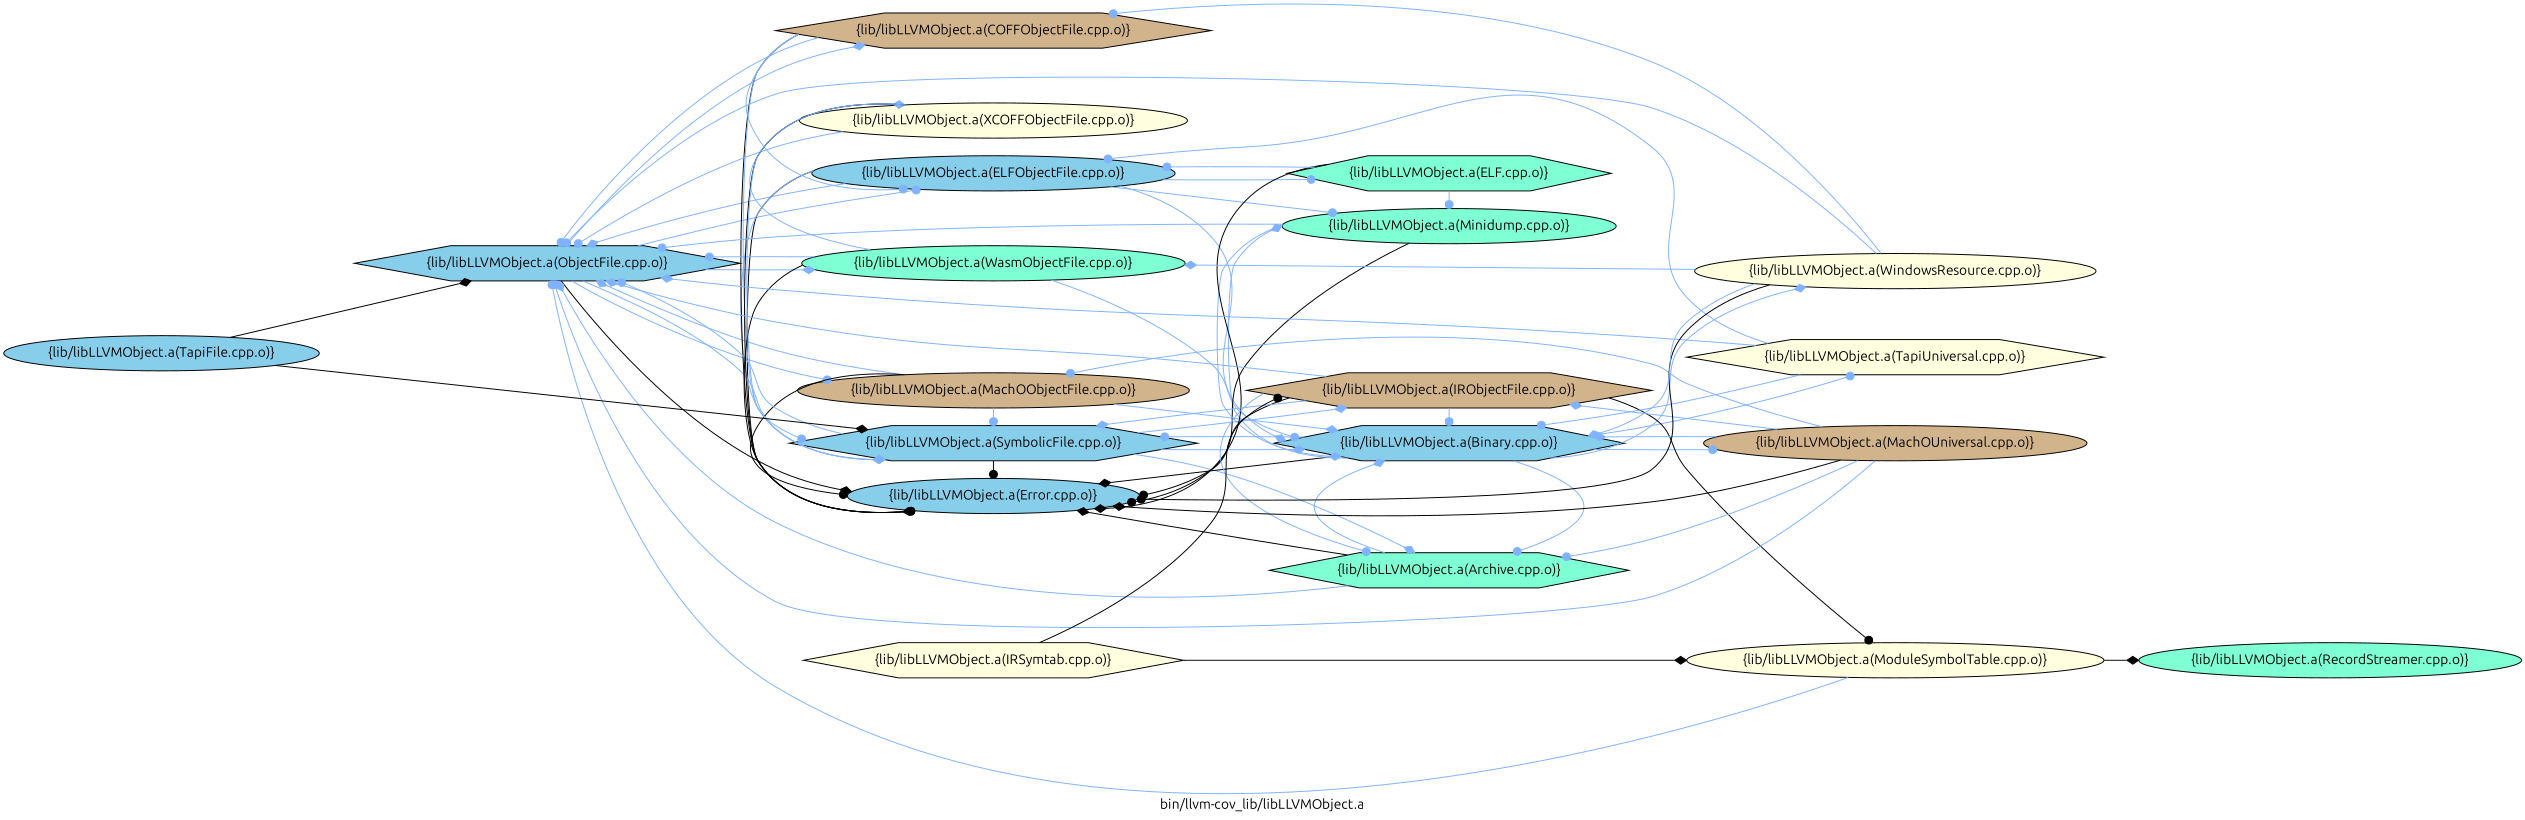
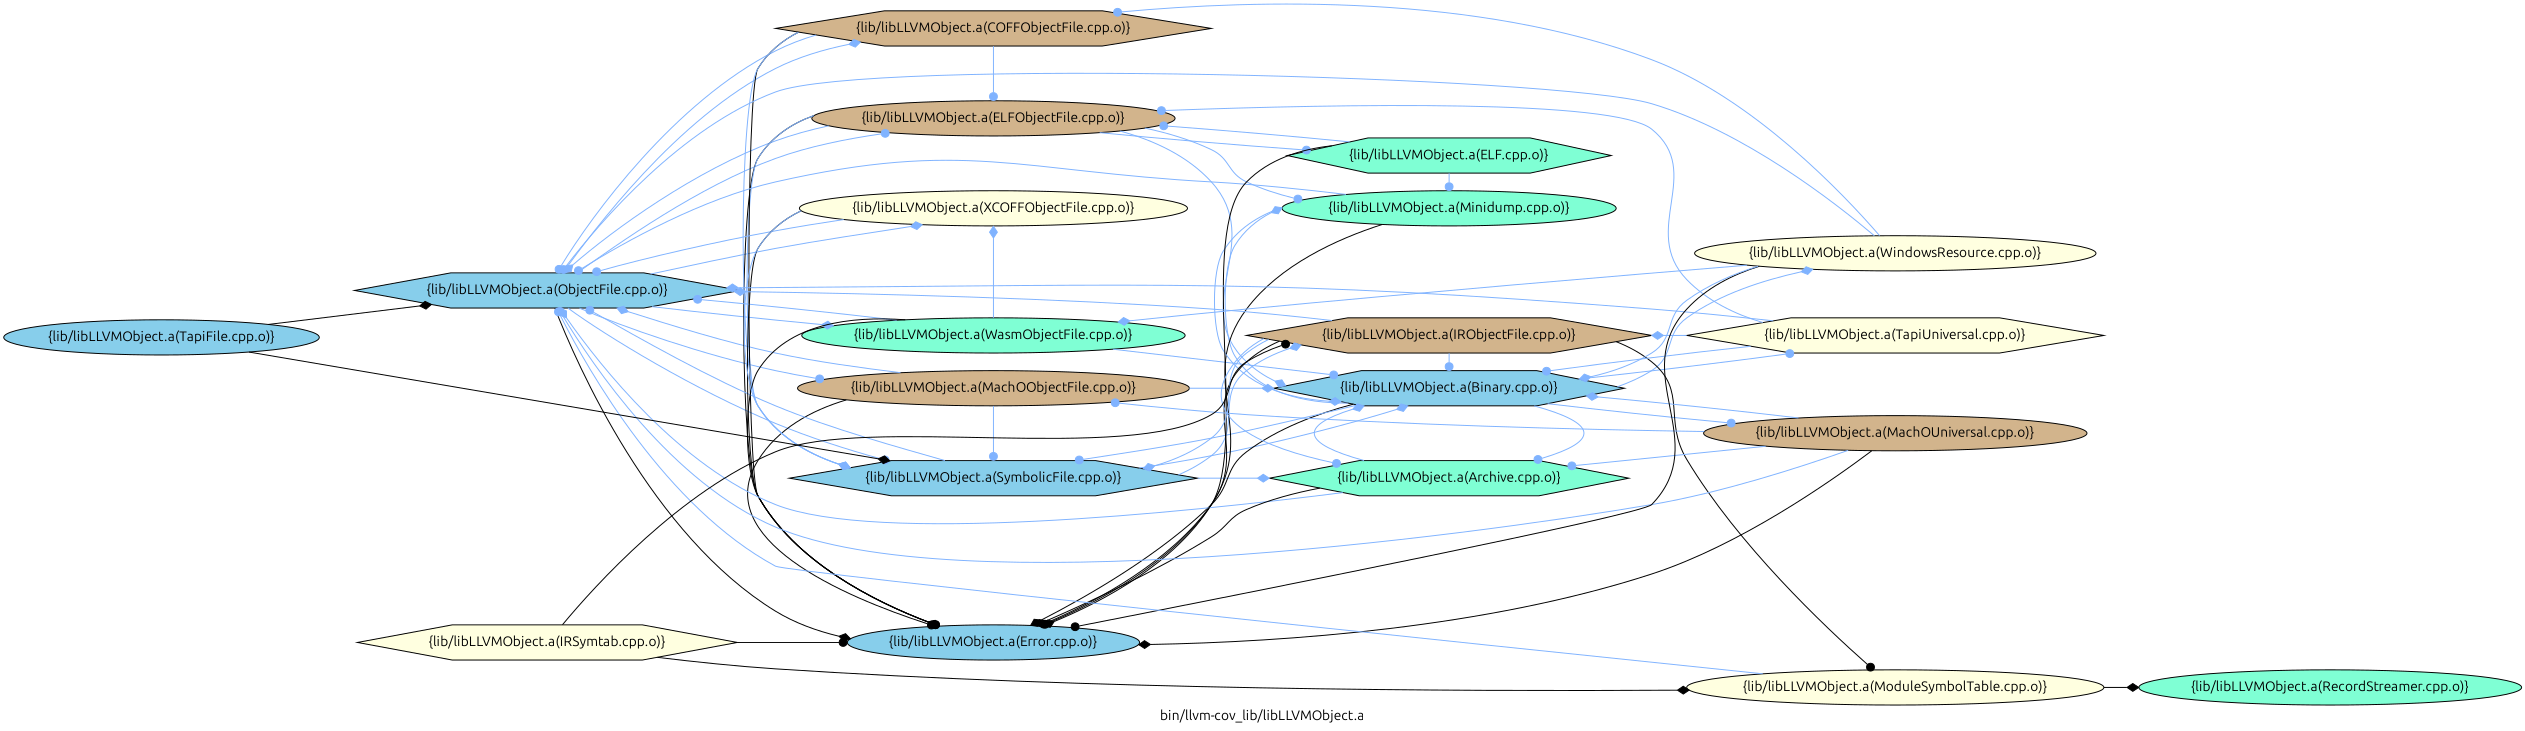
node "{lib/libLLVMObject.a(ELFObjectFile.cpp.o)}": fillcolor skyblue -> tan
edge "{lib/libLLVMObject.a(ObjectFile.cpp.o)}" -> "{lib/libLLVMObject.a(XCOFFObjectFile.cpp.o)}": added
edge "{lib/libLLVMObject.a(MachOUniversal.cpp.o)}" -> "{lib/libLLVMObject.a(IRObjectFile.cpp.o)}": now "{lib/libLLVMObject.a(TapiUniversal.cpp.o)}" -> "{lib/libLLVMObject.a(IRObjectFile.cpp.o)}"
edge "{lib/libLLVMObject.a(SymbolicFile.cpp.o)}" -> "{lib/libLLVMObject.a(Error.cpp.o)}": now "{lib/libLLVMObject.a(IRSymtab.cpp.o)}" -> "{lib/libLLVMObject.a(Error.cpp.o)}"
